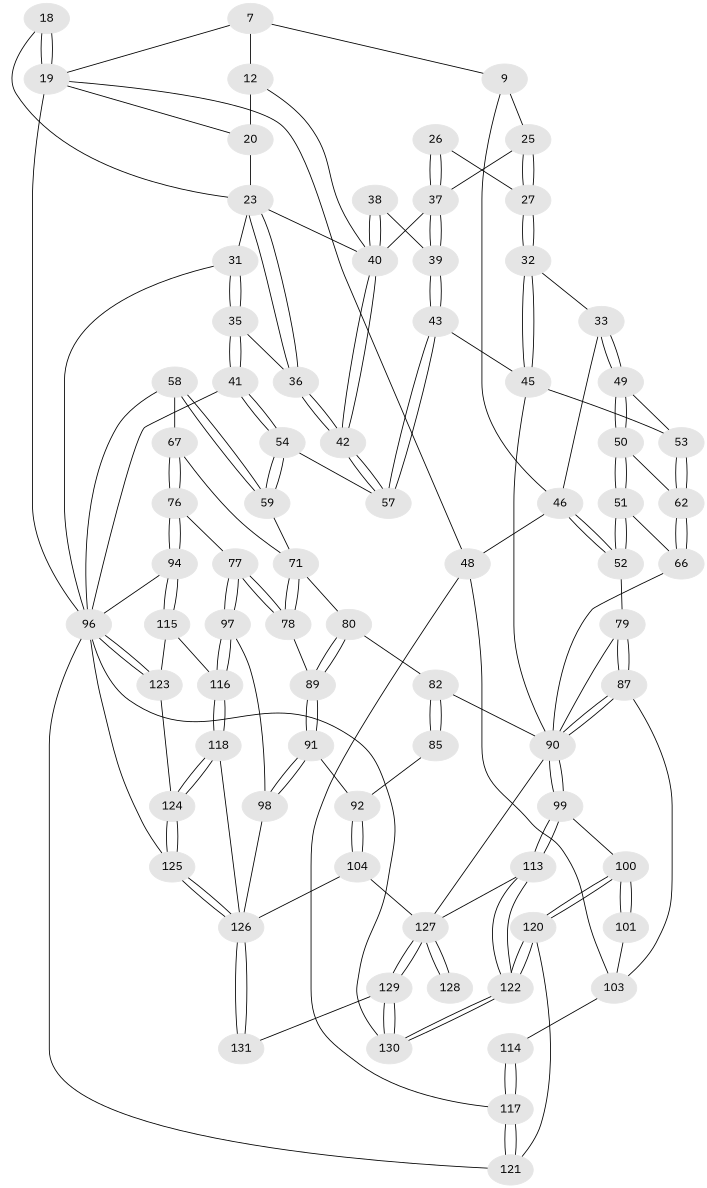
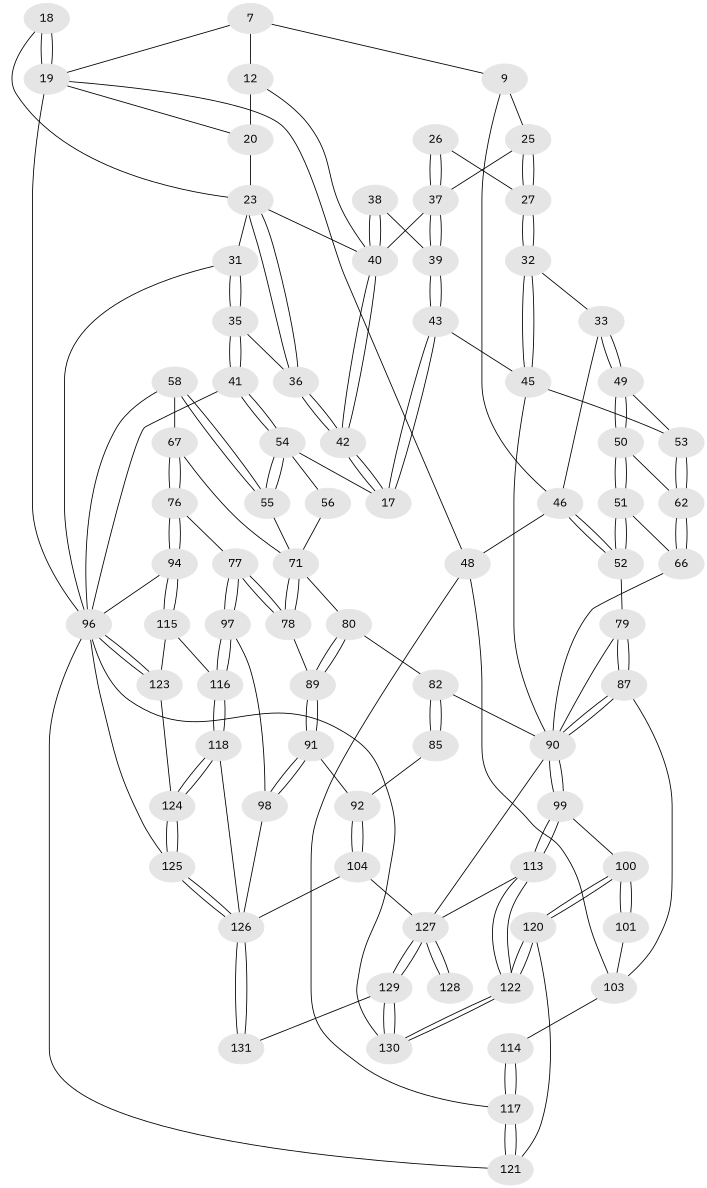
node "59": label "59" -> "55"
node "56": added
node "57": label "57" -> "17"
